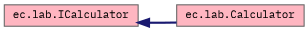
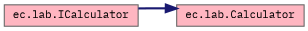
edge "ec.lab.Calculator" -> "ec.lab.ICalculator": reversed
